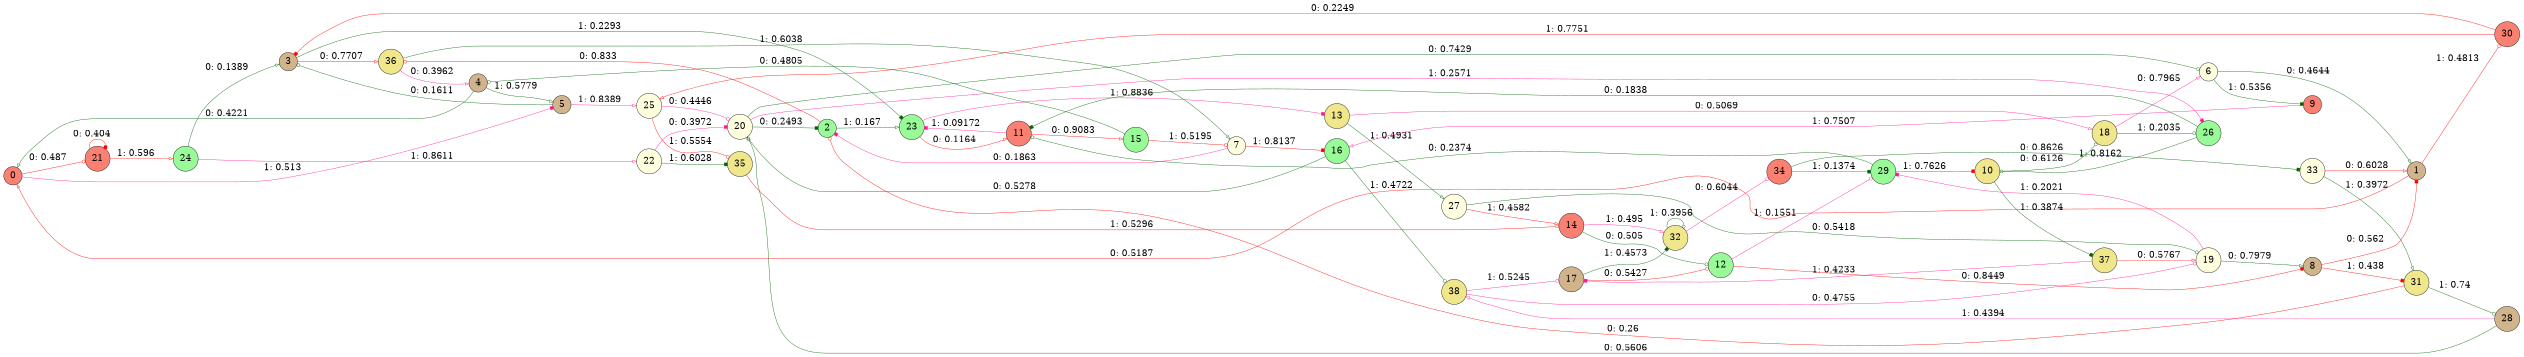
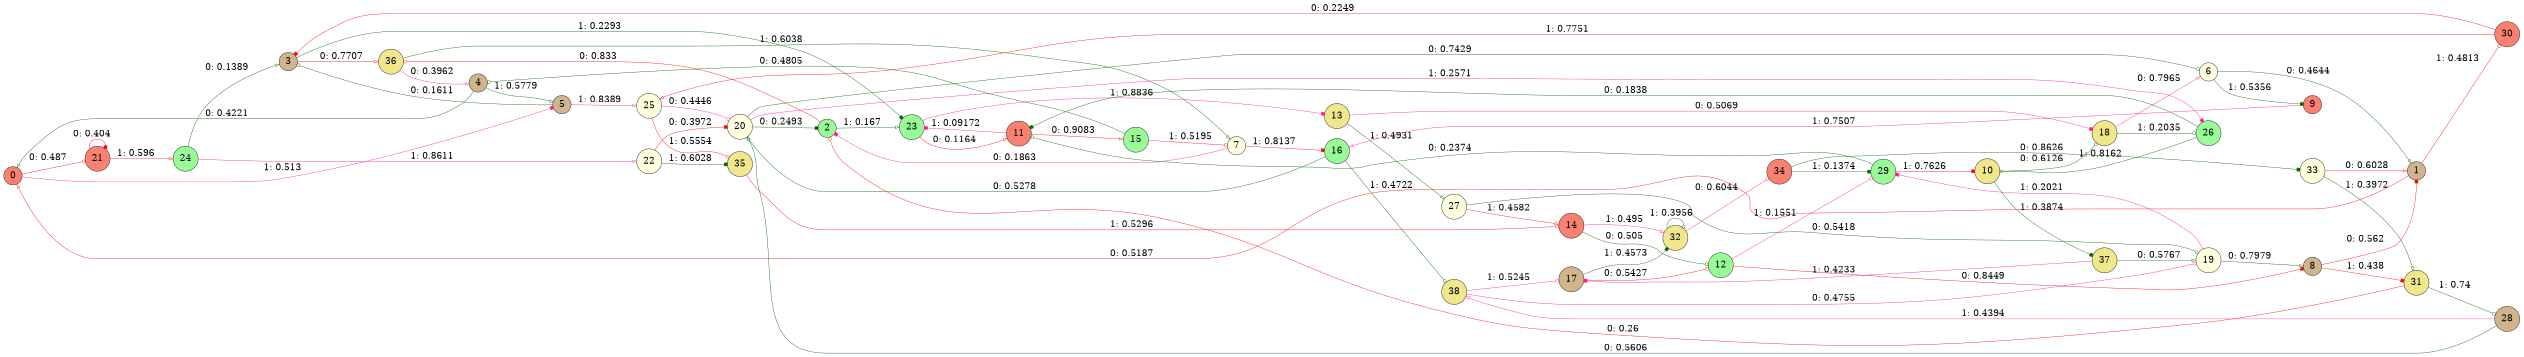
edge "13" -> "18": arrowhead onormal -> box
edge "22" -> "20": color deeppink -> red
edge "37" -> "19": color red -> darkgreen
